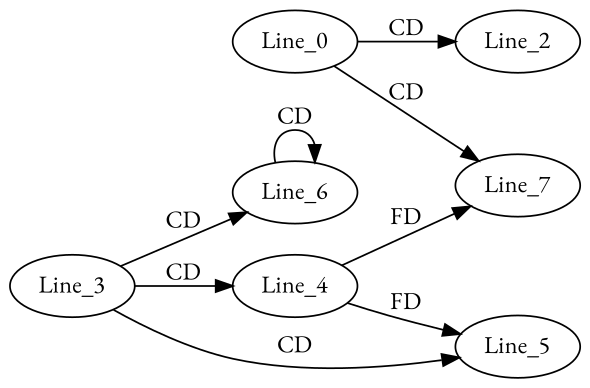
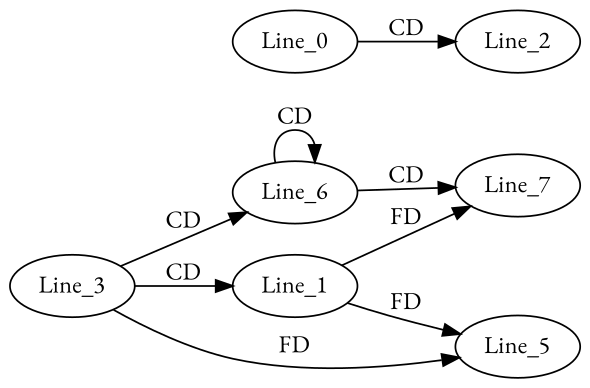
edge "Line_0" -> "Line_7": now "Line_6" -> "Line_7"
node "Line_4": label "Line_4" -> "Line_1"
edge "Line_3" -> "Line_5": label "CD" -> "FD"
